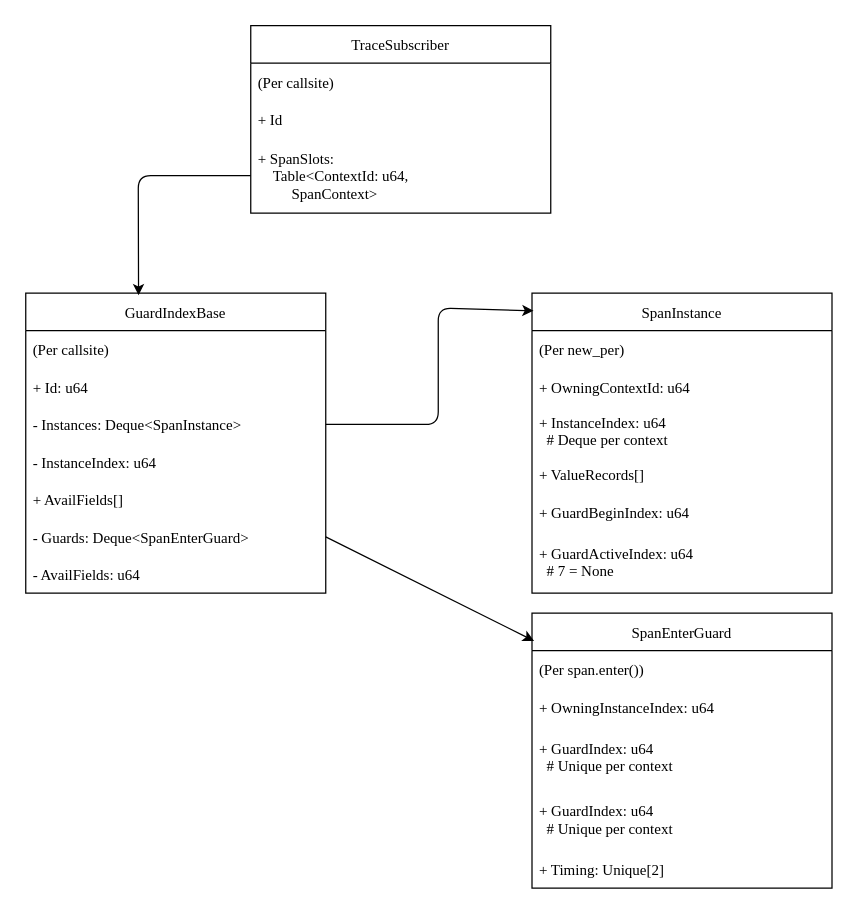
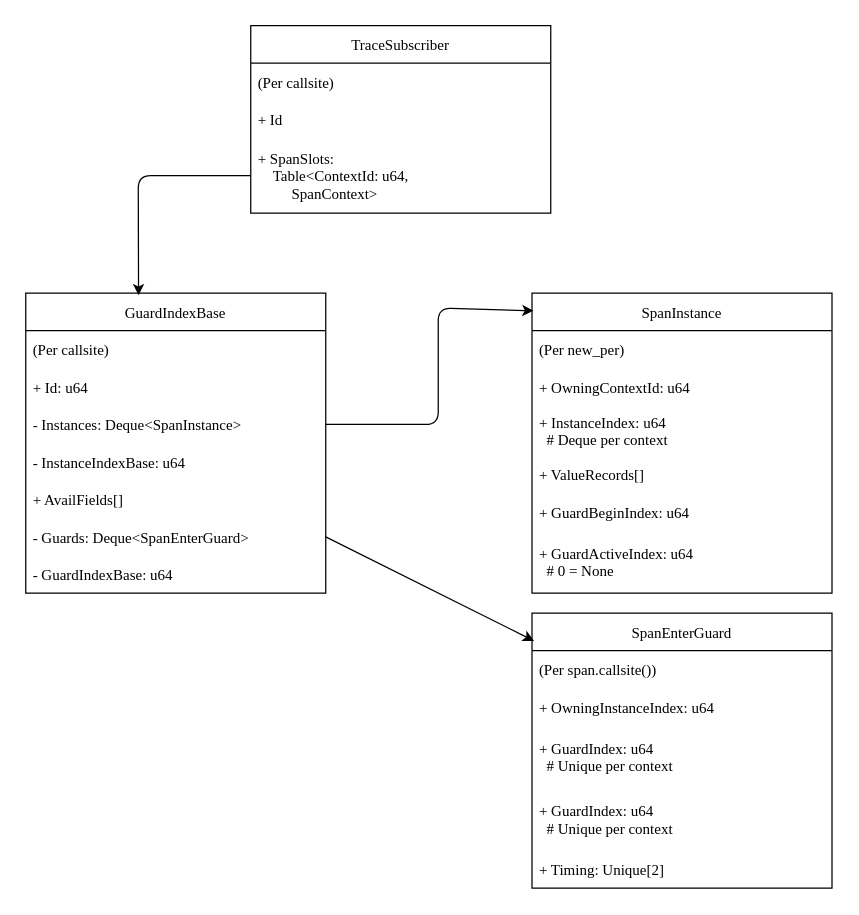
node "- InstanceIndex: u64": label "- InstanceIndex: u64" -> "- InstanceIndexBase: u64"
node "+ GuardActiveIndex: u64 # 7 = None": label "+ GuardActiveIndex: u64 # 7 = None" -> "+ GuardActiveIndex: u64 # 0 = None"
node "- AvailFields: u64": label "- AvailFields: u64" -> "- GuardIndexBase: u64"
node "(Per span.enter())": label "(Per span.enter())" -> "(Per span.callsite())"
